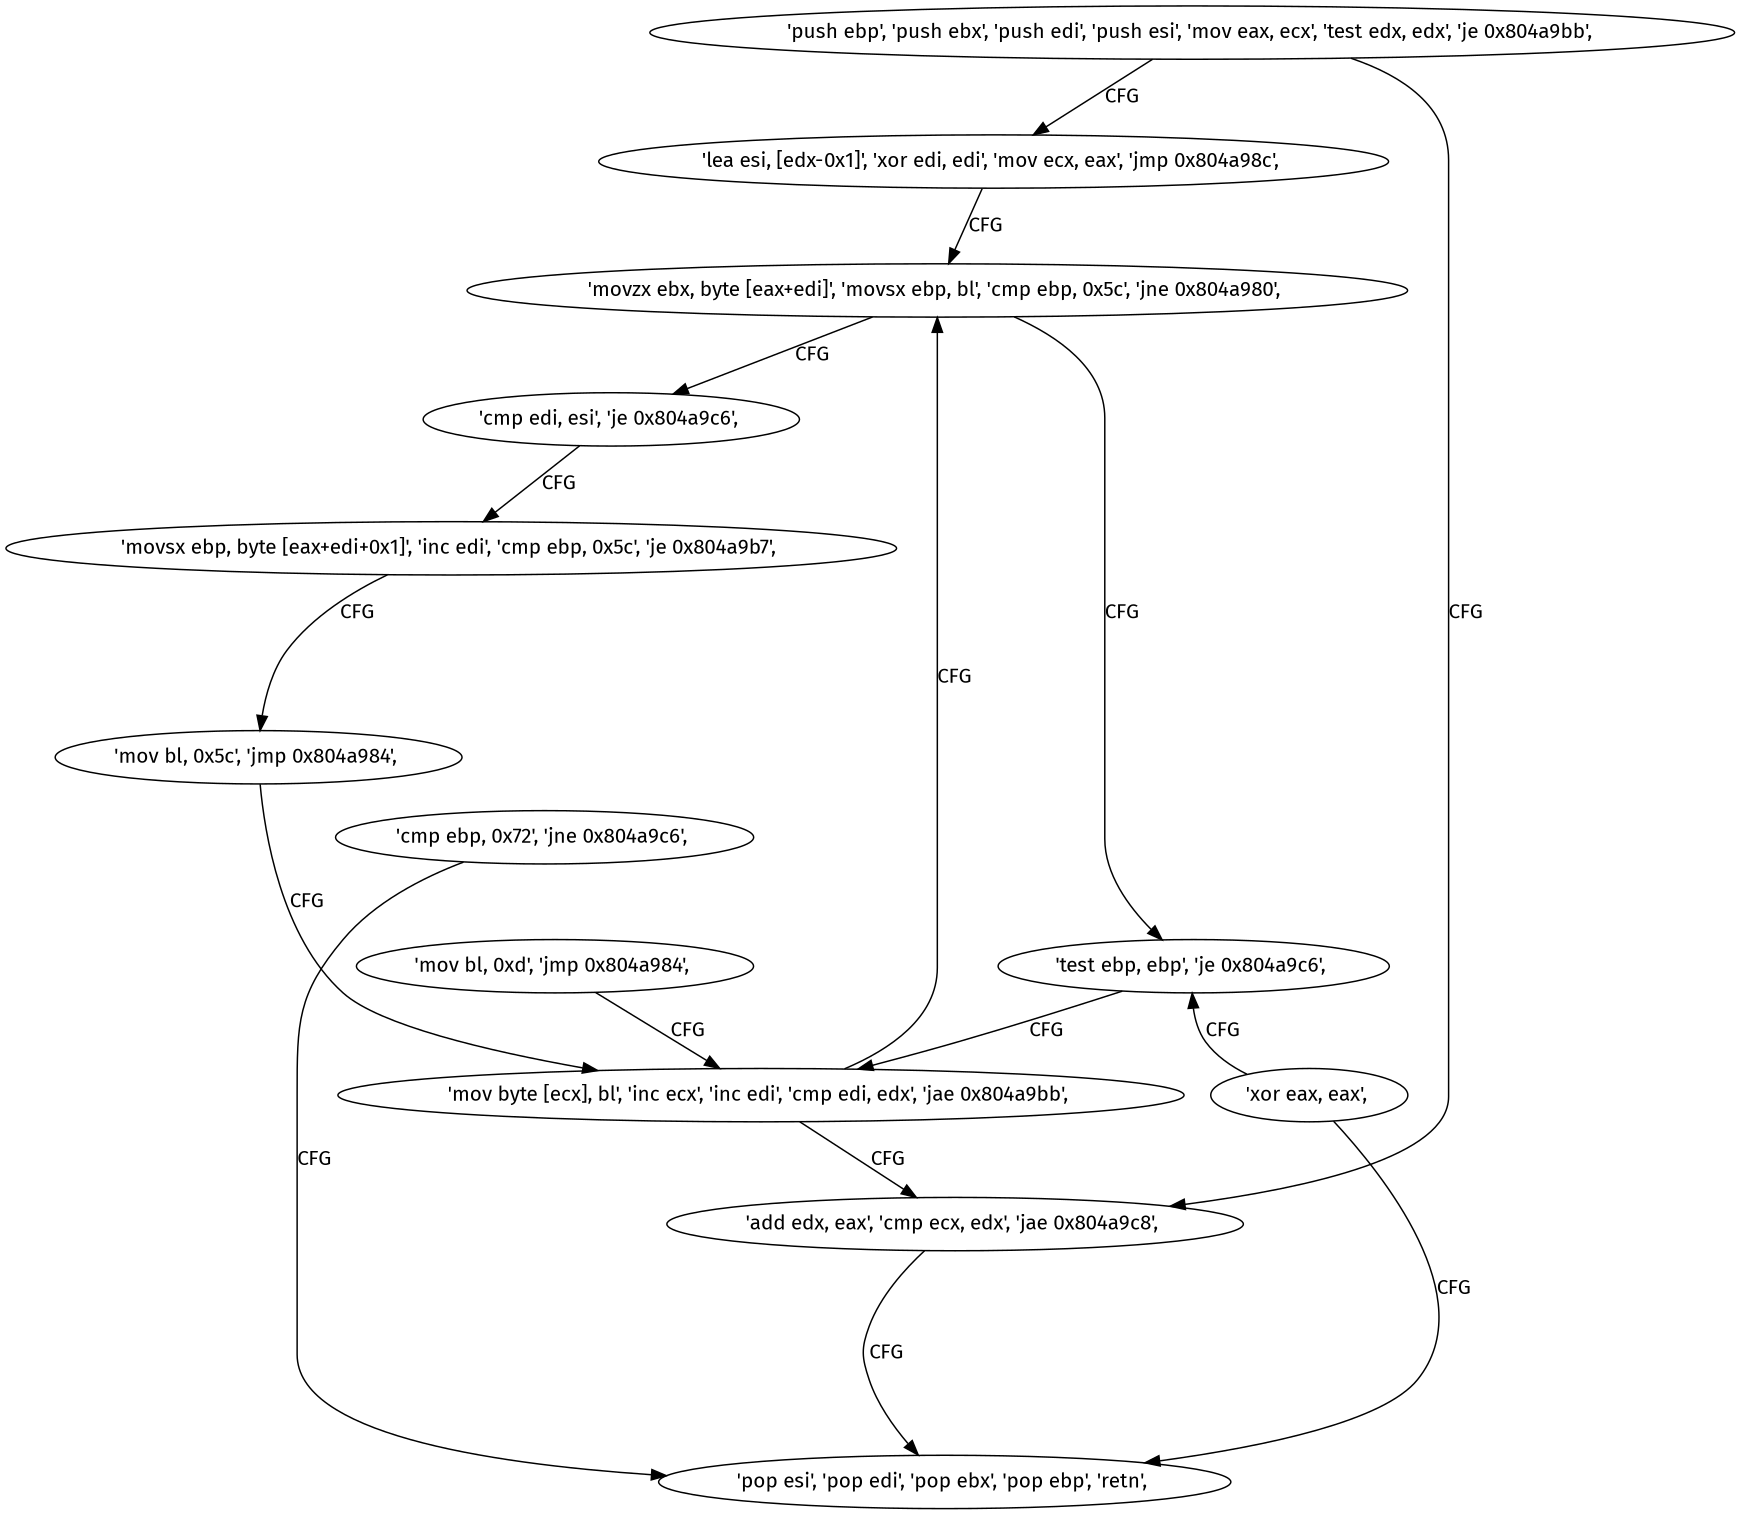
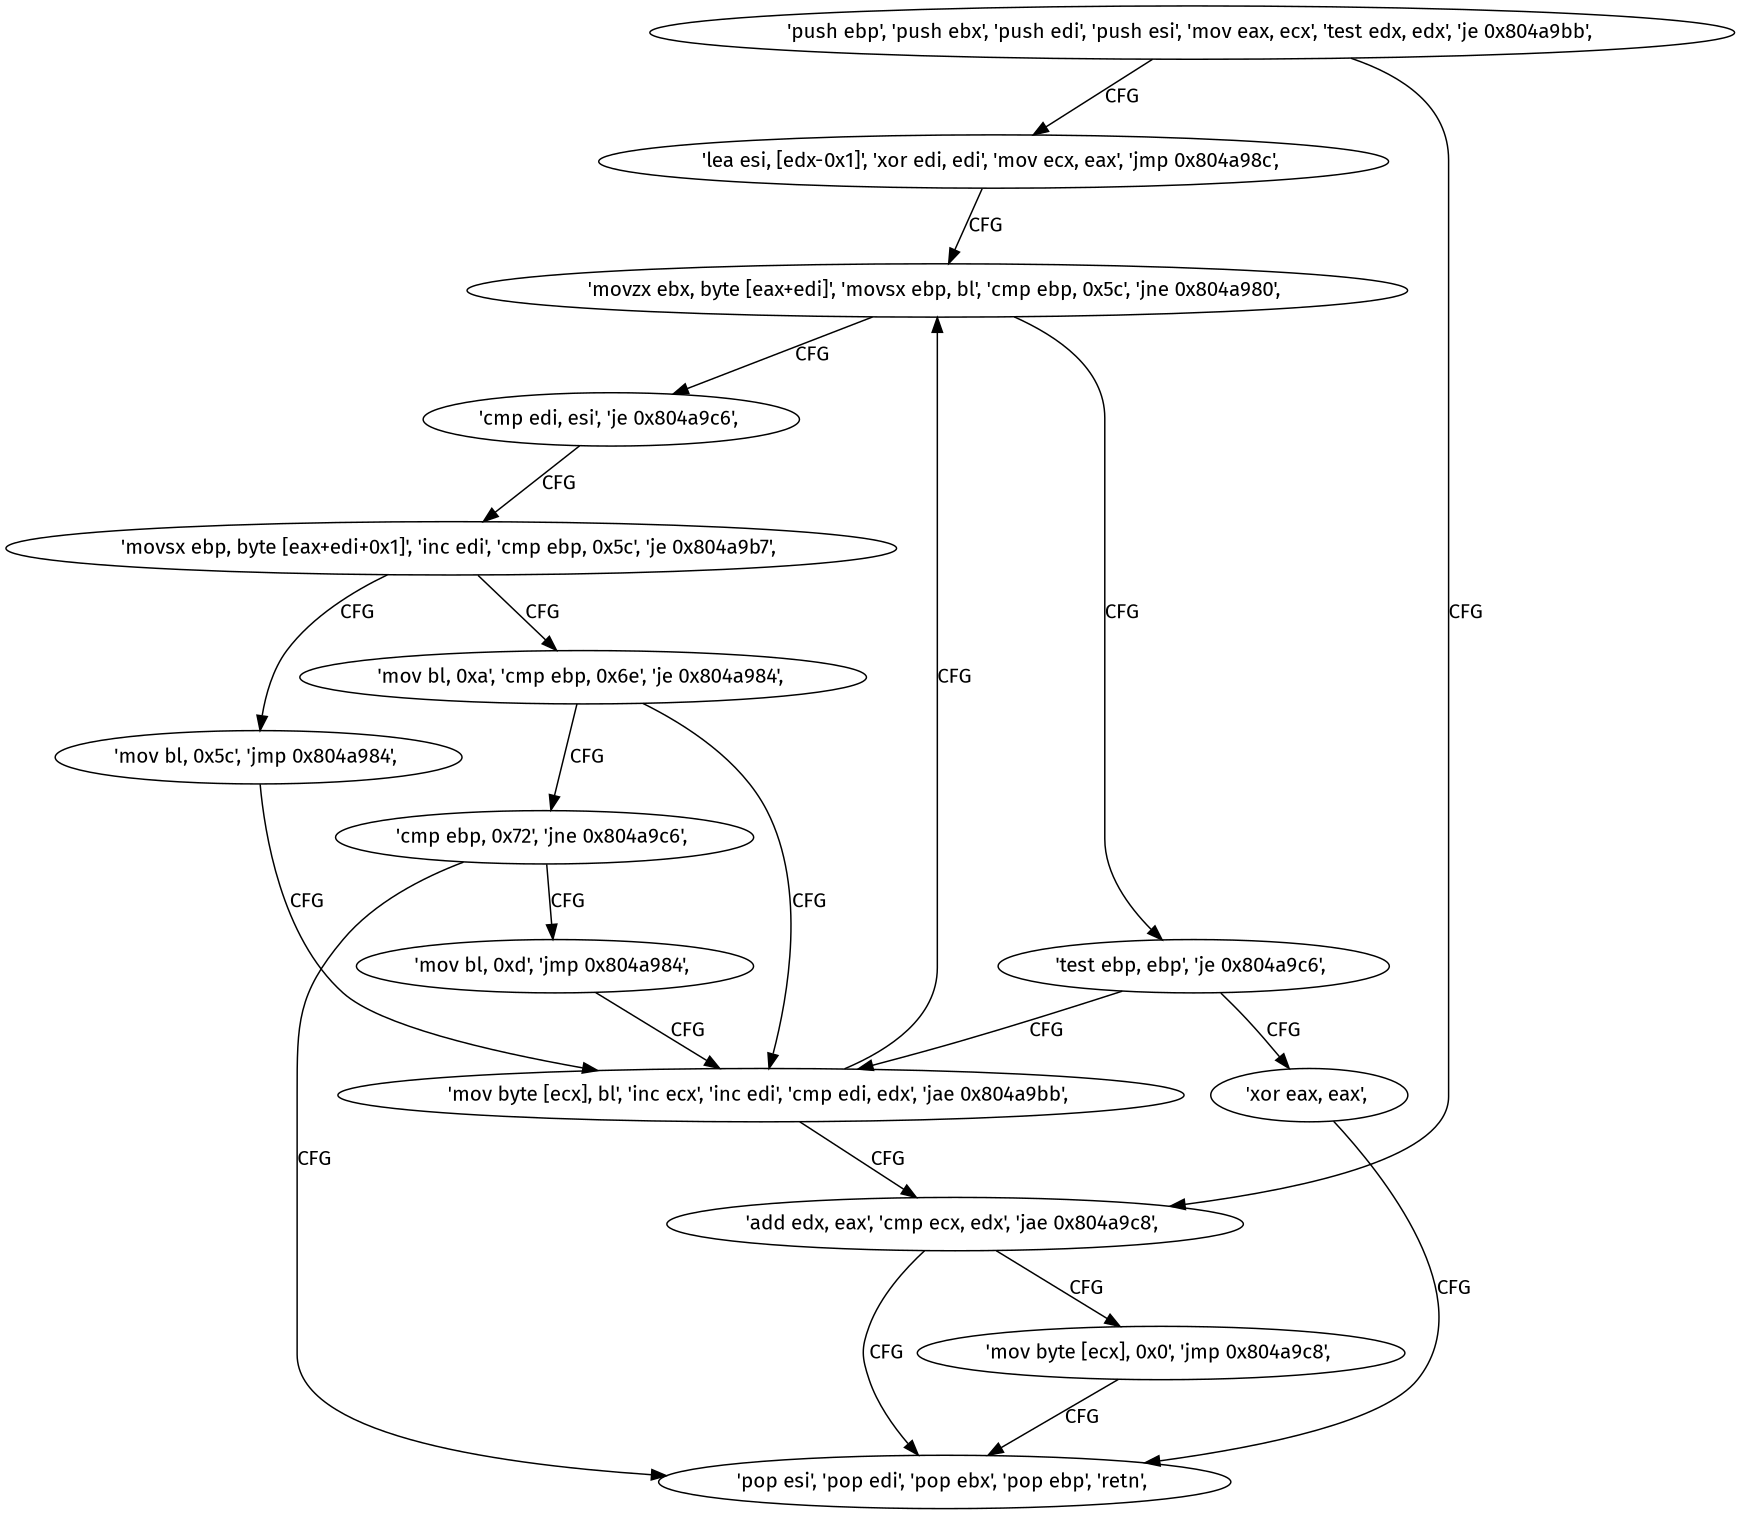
node "'mov bl, 0xa', 'cmp ebp, 0x6e', 'je 0x804a984',": added
edge "'cmp ebp, 0x72', 'jne 0x804a9c6'," -> "'mov bl, 0xd', 'jmp 0x804a984',": added, label "CFG"
edge "'xor eax, eax'," -> "'test ebp, ebp', 'je 0x804a9c6',": reversed
node "'mov byte [ecx], 0x0', 'jmp 0x804a9c8',": added
